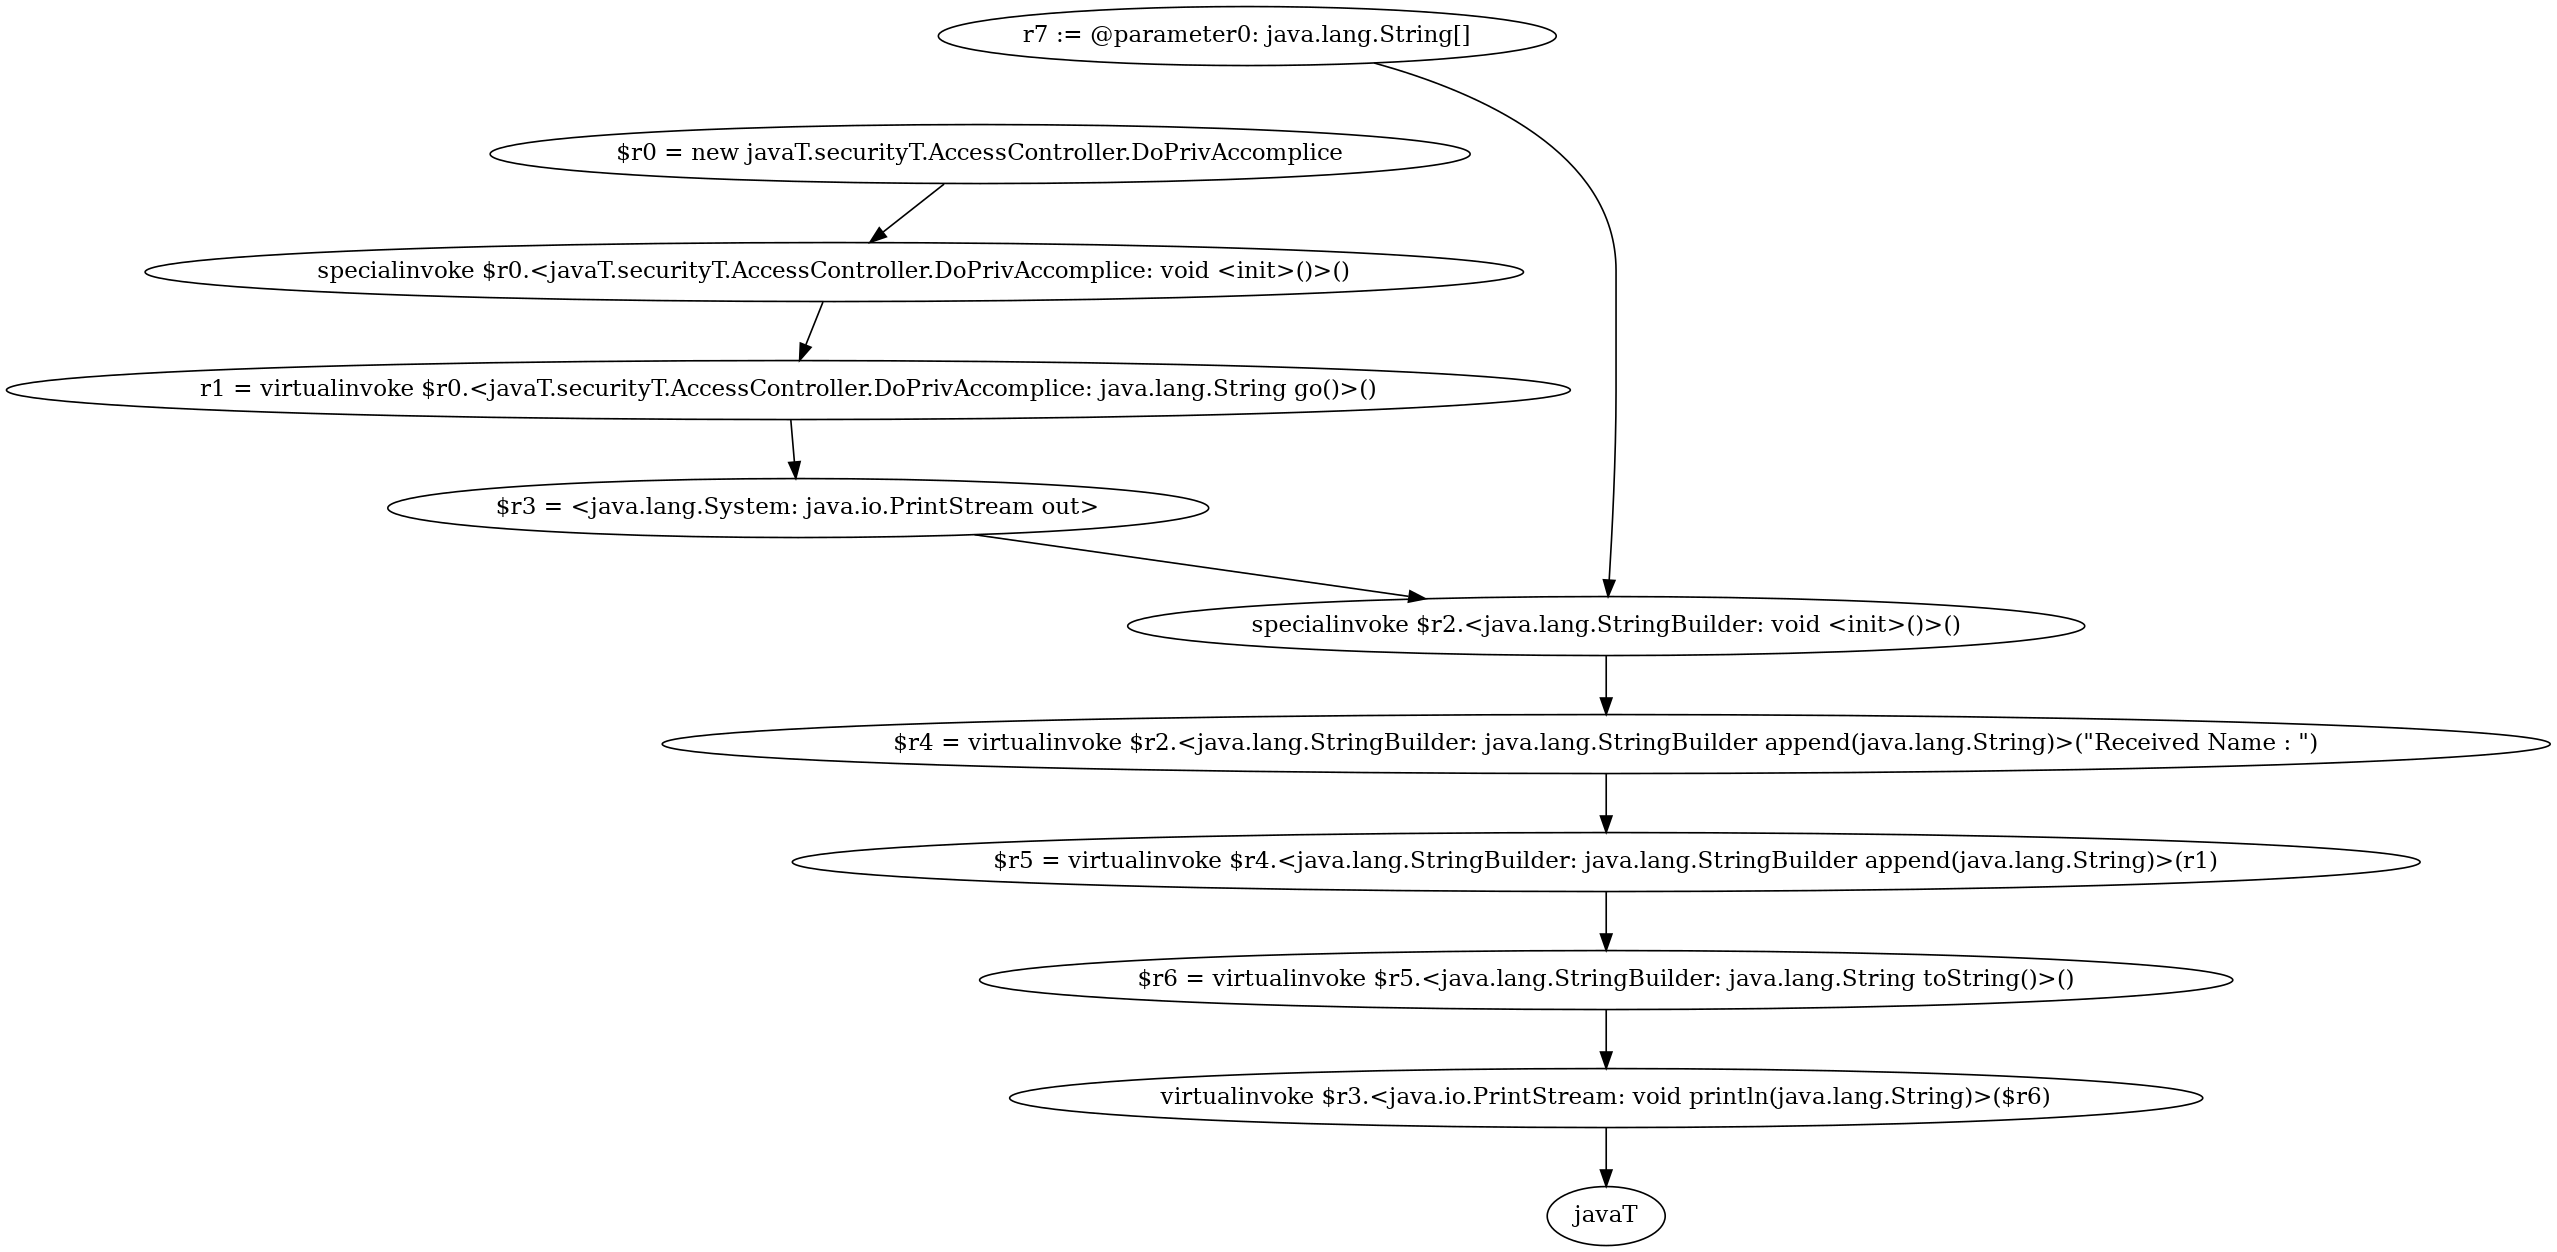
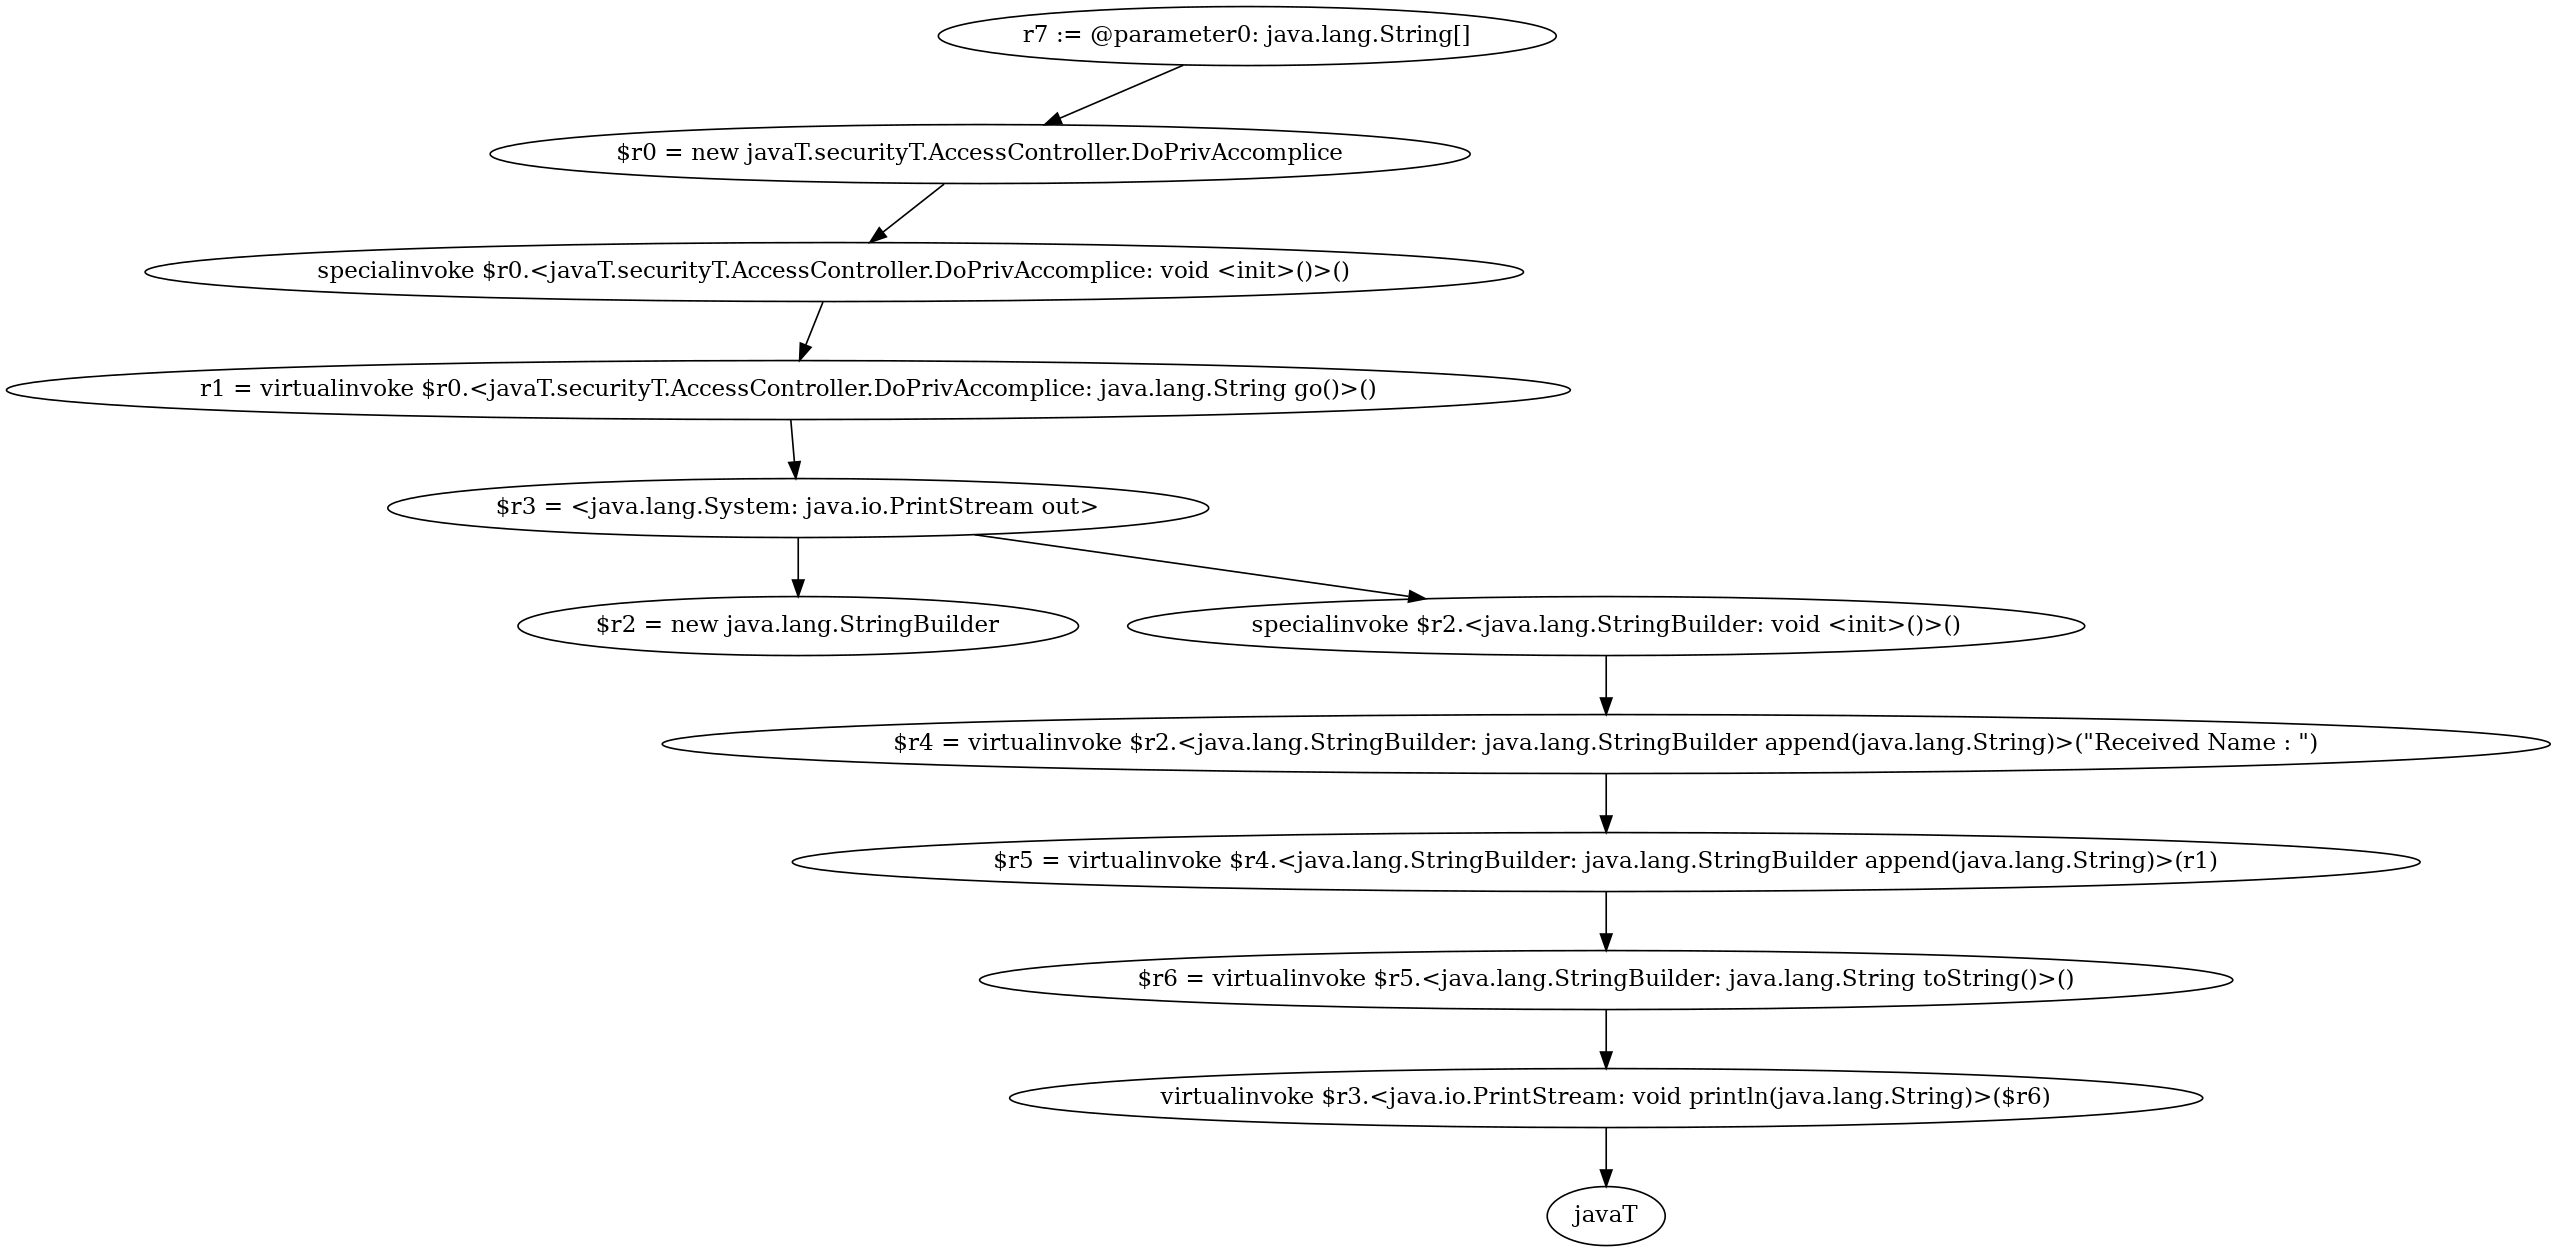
edge "r7 := @parameter0: java.lang.String[]" -> "specialinvoke $r2.<java.lang.StringBuilder: void <init>()>()": now "r7 := @parameter0: java.lang.String[]" -> "$r0 = new javaT.securityT.AccessController.DoPrivAccomplice"
node "$r2 = new java.lang.StringBuilder": added
